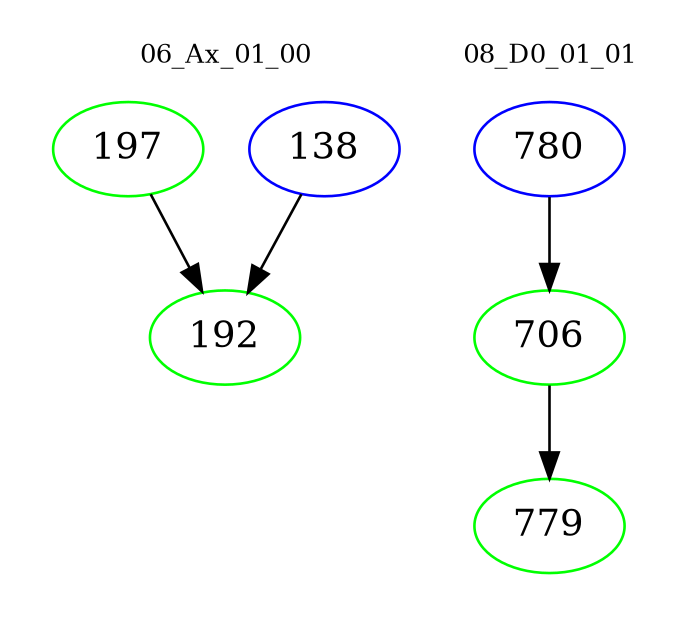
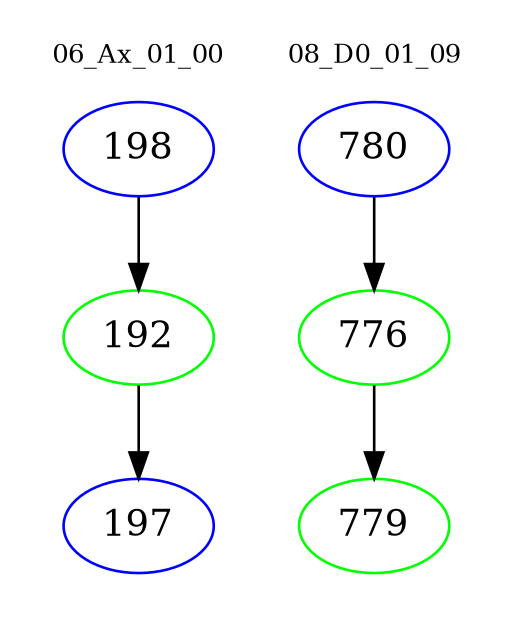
cluster "08_D0_01_01": label "08_D0_01_01" -> "08_D0_01_09"
node "197": color green -> blue
node "138": label "138" -> "198"
edge "197" -> "192": reversed
node "706": label "706" -> "776"
